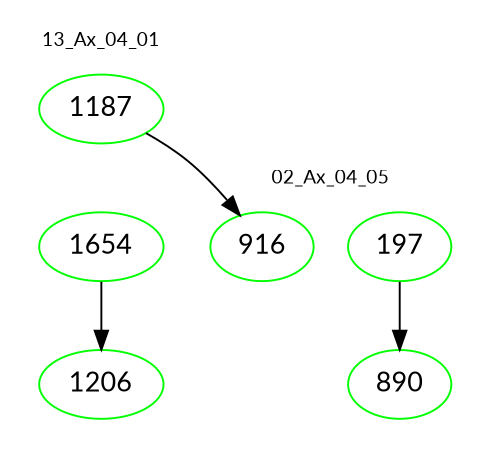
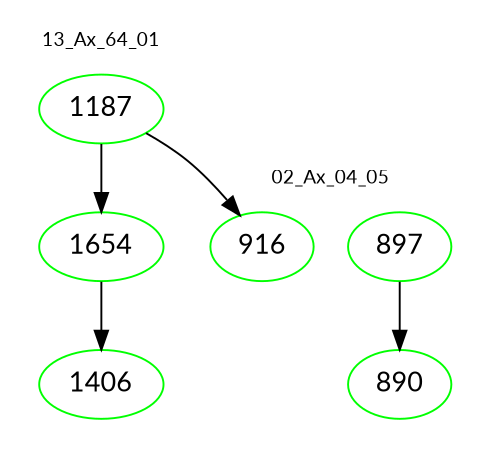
cluster "13_Ax_04_01": label "13_Ax_04_01" -> "13_Ax_64_01"
edge "1187" -> "1654": added
node "197": label "197" -> "897"
node "1206": label "1206" -> "1406"
